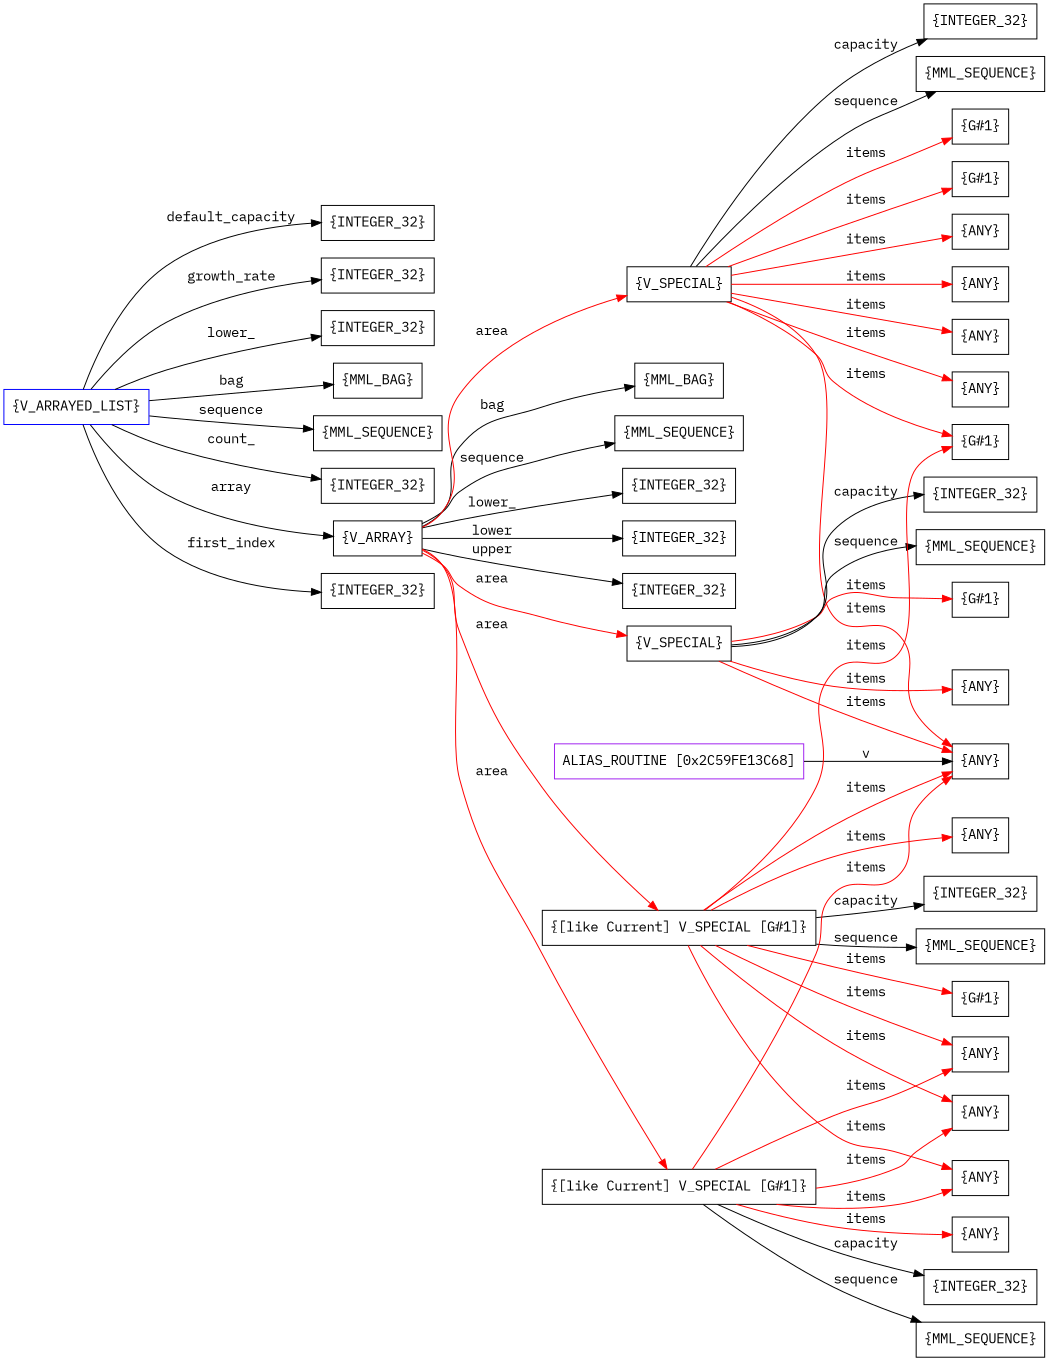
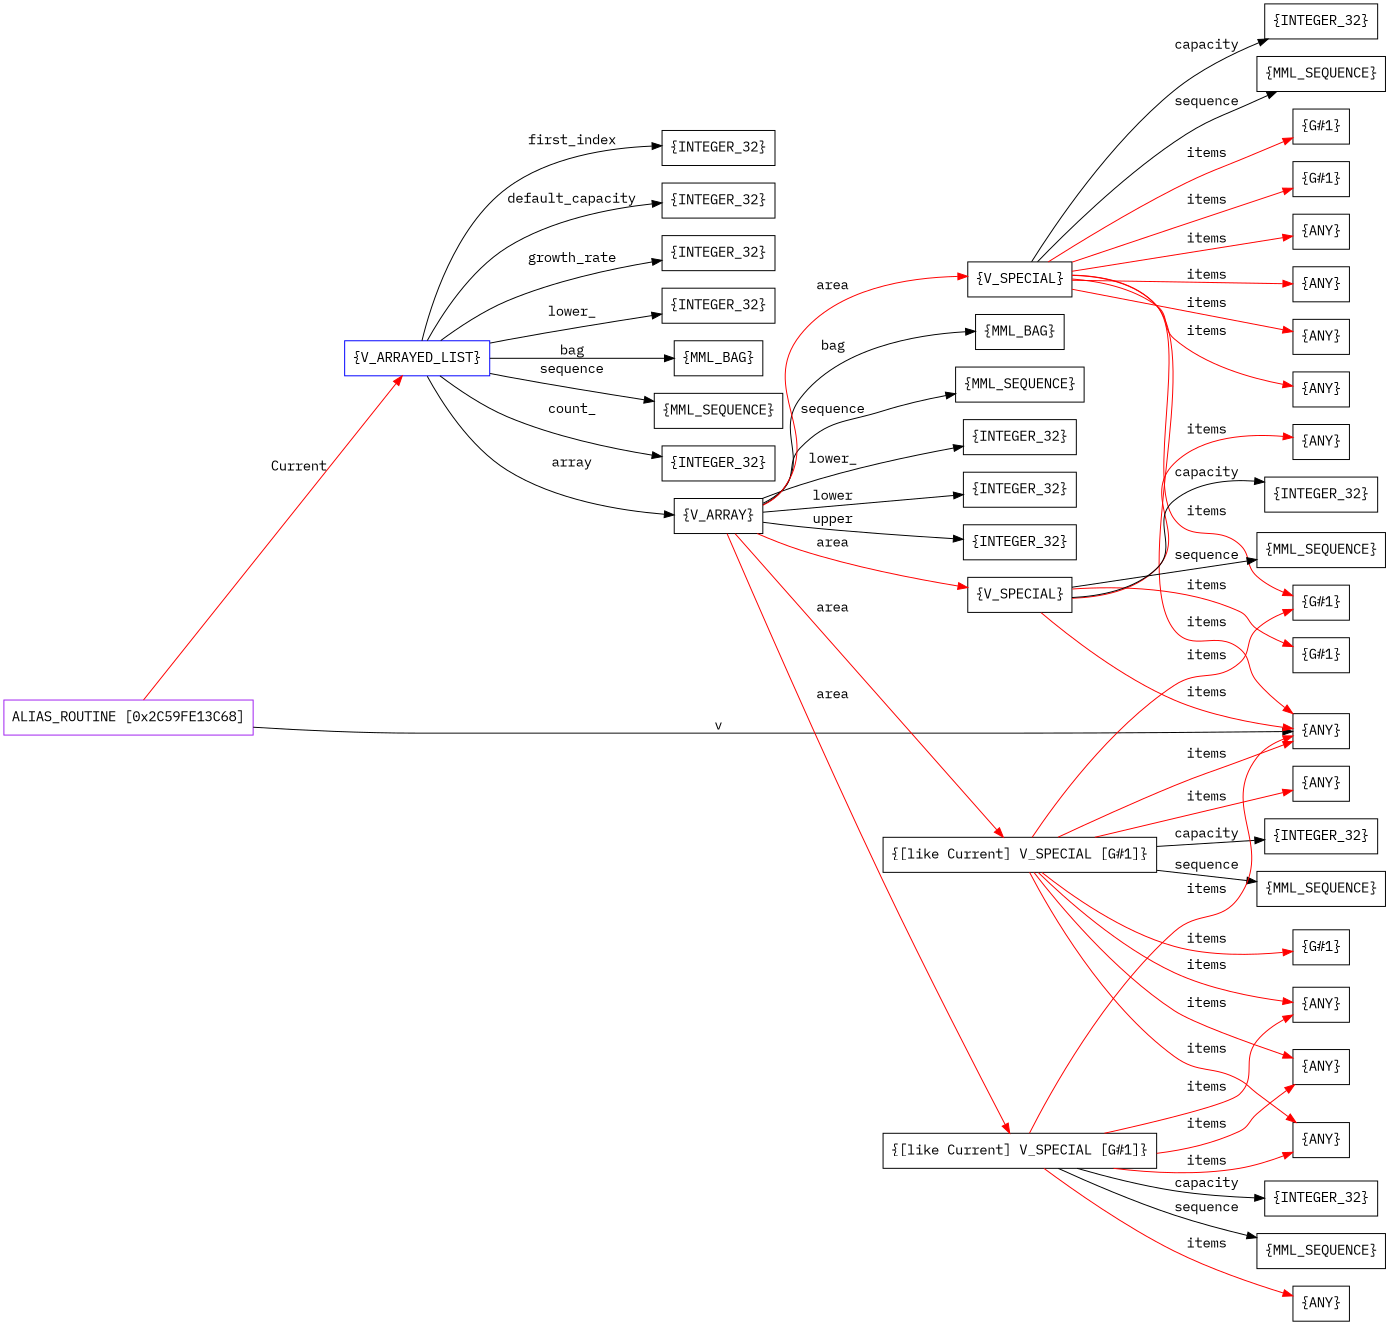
edge "ALIAS_ROUTINE [0x2C59FE13C68]" -> "{V_ARRAYED_LIST}": added, label "Current"
